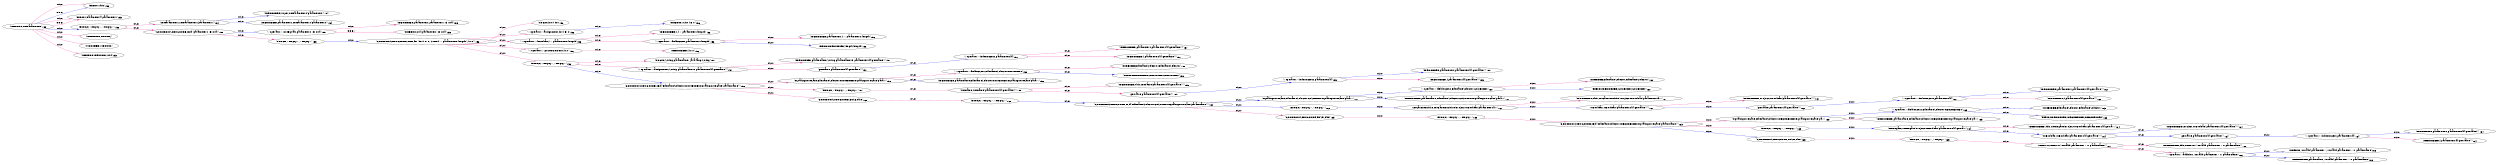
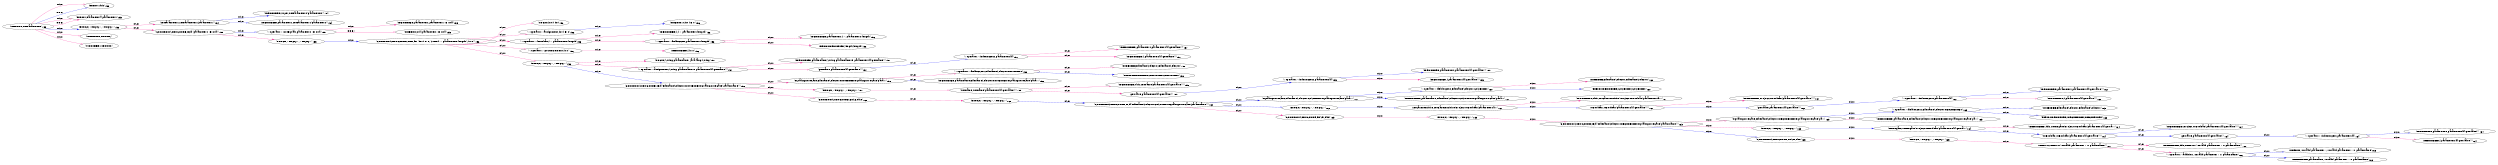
edge "(<operator>.fieldAccess,parameters.length)" -> "(FIELD_IDENTIFIER,length,length)": color blue -> deeppink
node "(METHOD_RETURN,void)": removed
